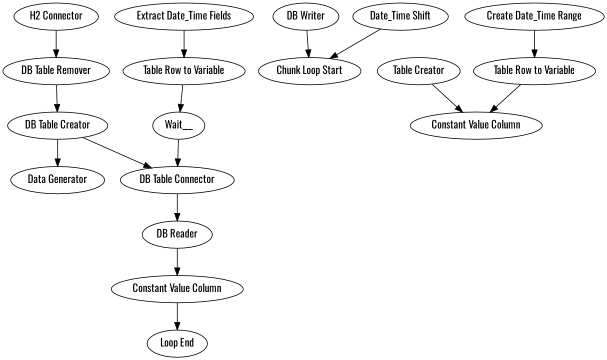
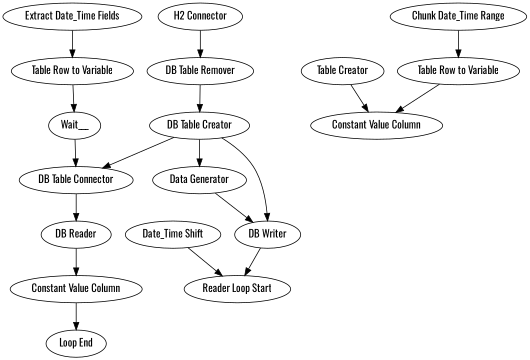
node "Create Date_Time Range": label "Create Date_Time Range" -> "Chunk Date_Time Range"
node "Chunk Loop Start": label "Chunk Loop Start" -> "Reader Loop Start"
edge "DB Table Creator" -> "DB Writer": added
edge "Data Generator" -> "DB Writer": added
